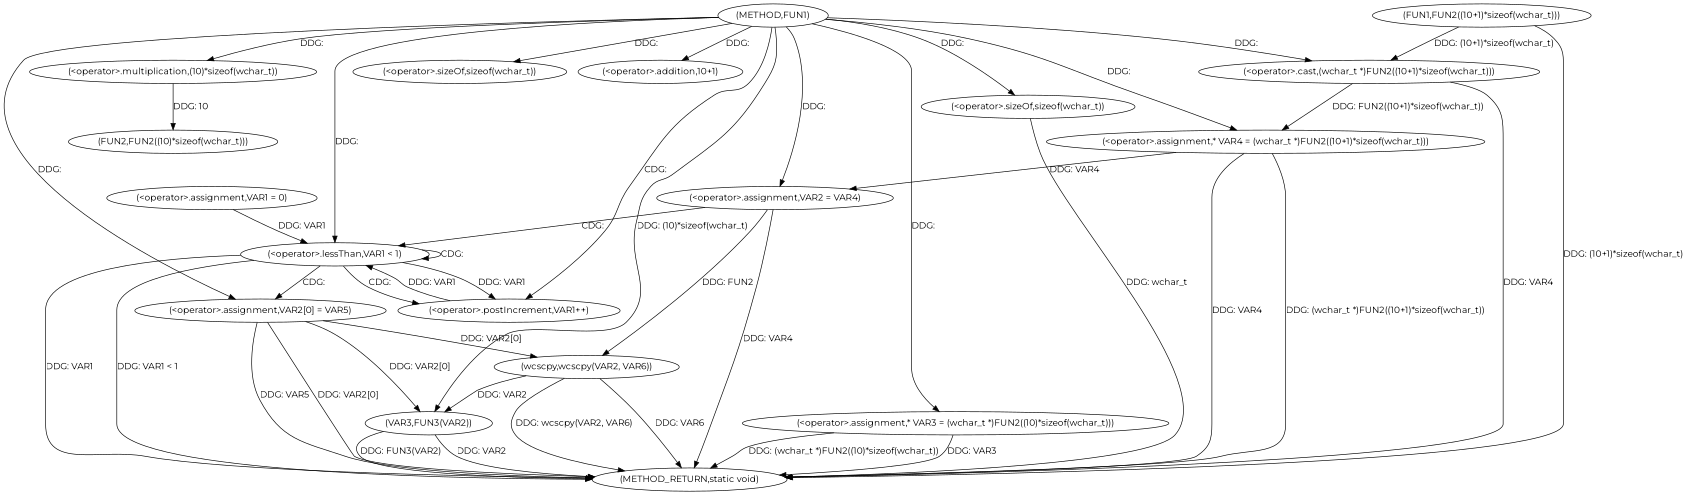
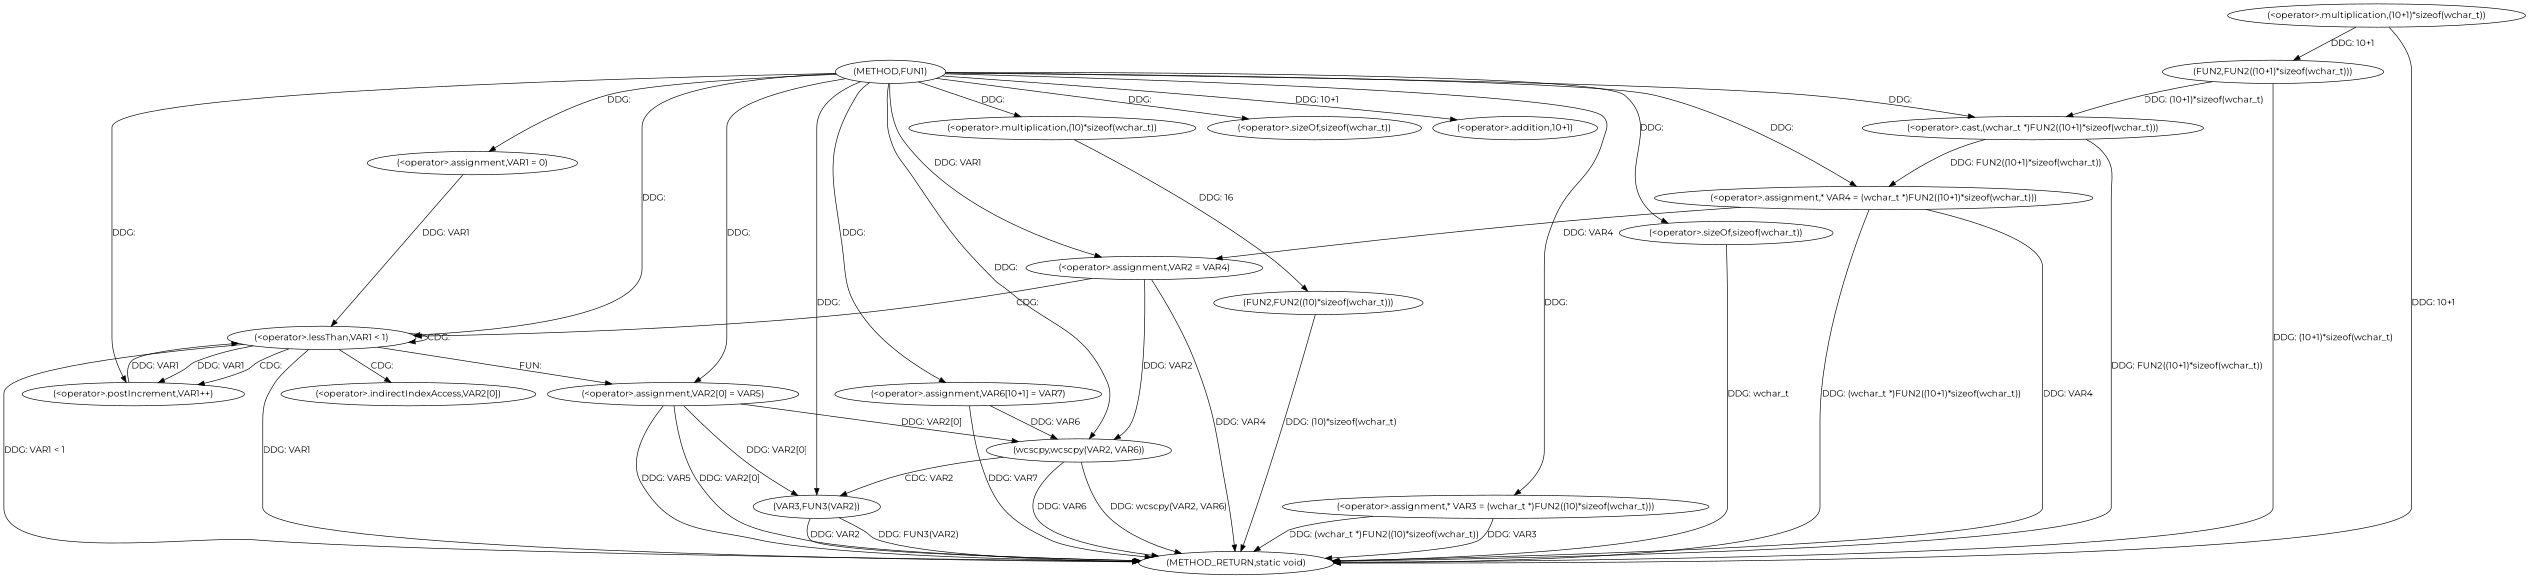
node "(FUN1,FUN2((10+1)*sizeof(wchar_t)))": label "(FUN1,FUN2((10+1)*sizeof(wchar_t)))" -> "(FUN2,FUN2((10+1)*sizeof(wchar_t)))"
node "(<operator>.multiplication,(10+1)*sizeof(wchar_t))": added
edge "(METHOD,FUN1)" -> "(<operator>.addition,10+1)": label "DDG: " -> "DDG: 10+1"
edge "(METHOD,FUN1)" -> "(<operator>.assignment,VAR1 = 0)": added, label "DDG:"
edge "(<operator>.multiplication,(10)*sizeof(wchar_t))" -> "(FUN2,FUN2((10)*sizeof(wchar_t)))": label "DDG: 10" -> "DDG: 16"
edge "(METHOD,FUN1)" -> "(<operator>.assignment,VAR2 = VAR4)": label "DDG: " -> "DDG: VAR1"
edge "(METHOD,FUN1)" -> "(<operator>.postIncrement,VAR1++)": label "CDG: " -> "DDG: "
edge "(METHOD,FUN1)" -> "(VAR3,FUN3(VAR2))": label "DDG: (10)*sizeof(wchar_t)" -> "DDG: "
edge "(METHOD,FUN1)" -> "(wcscpy,wcscpy(VAR2, VAR6))": added, label "DDG:"
edge "(<operator>.lessThan,VAR1 < 1)" -> "(<operator>.assignment,VAR2[0] = VAR5)": label "CDG: " -> "FUN: "
edge "(<operator>.assignment,VAR2 = VAR4)" -> "(wcscpy,wcscpy(VAR2, VAR6))": label "DDG: FUN2" -> "DDG: VAR2"
edge "(<operator>.cast,(wchar_t *)FUN2((10+1)*sizeof(wchar_t)))" -> "(METHOD_RETURN,static void)": label "DDG: VAR4" -> "DDG: FUN2((10+1)*sizeof(wchar_t))"
node "(<operator>.indirectIndexAccess,VAR2[0])": added
node "(<operator>.assignment,VAR6[10+1] = VAR7)": added
edge "(wcscpy,wcscpy(VAR2, VAR6))" -> "(VAR3,FUN3(VAR2))": label "DDG: VAR2" -> "CDG: VAR2"
edge "(FUN2,FUN2((10)*sizeof(wchar_t)))" -> "(METHOD_RETURN,static void)": added, label "DDG: (10)*sizeof(wchar_t)"
